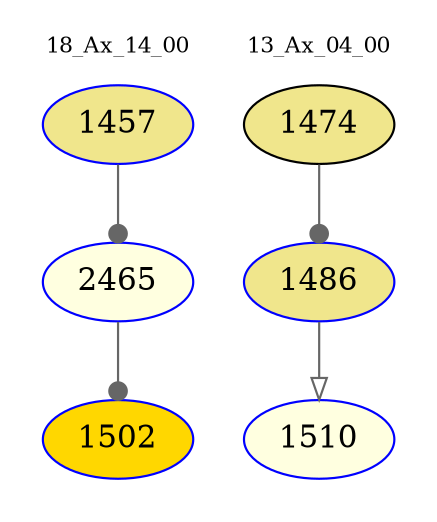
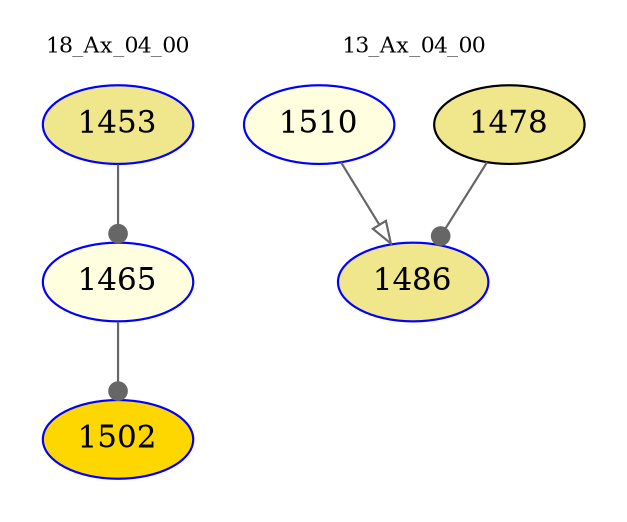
cluster "18_Ax_14_00": label "18_Ax_14_00" -> "18_Ax_04_00"
node "1457": label "1457" -> "1453"
node "1474": label "1474" -> "1478"
node "2465": label "2465" -> "1465"
edge "1486" -> "1510": reversed
